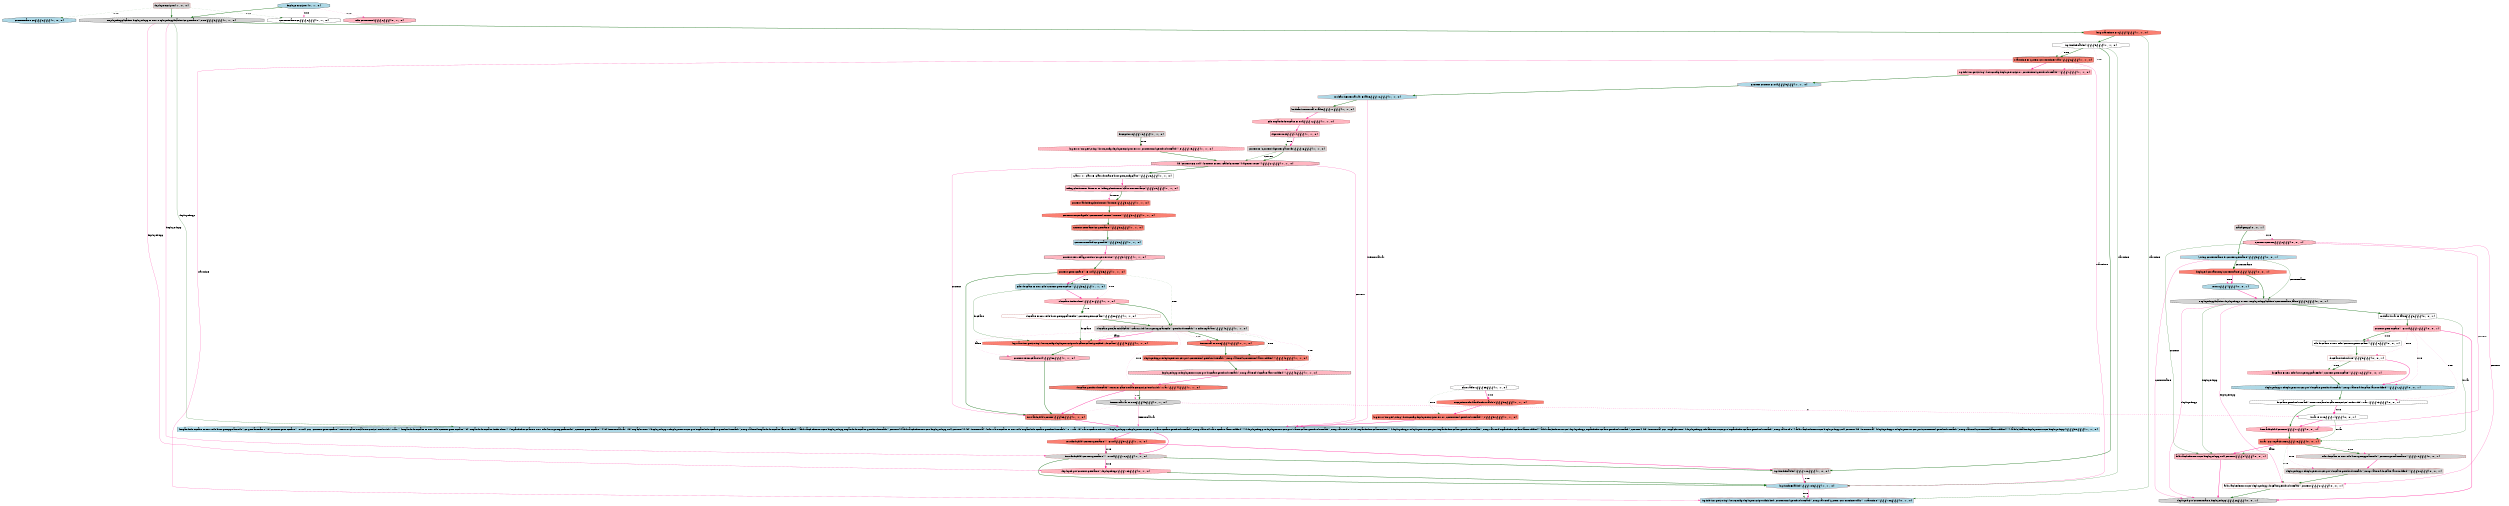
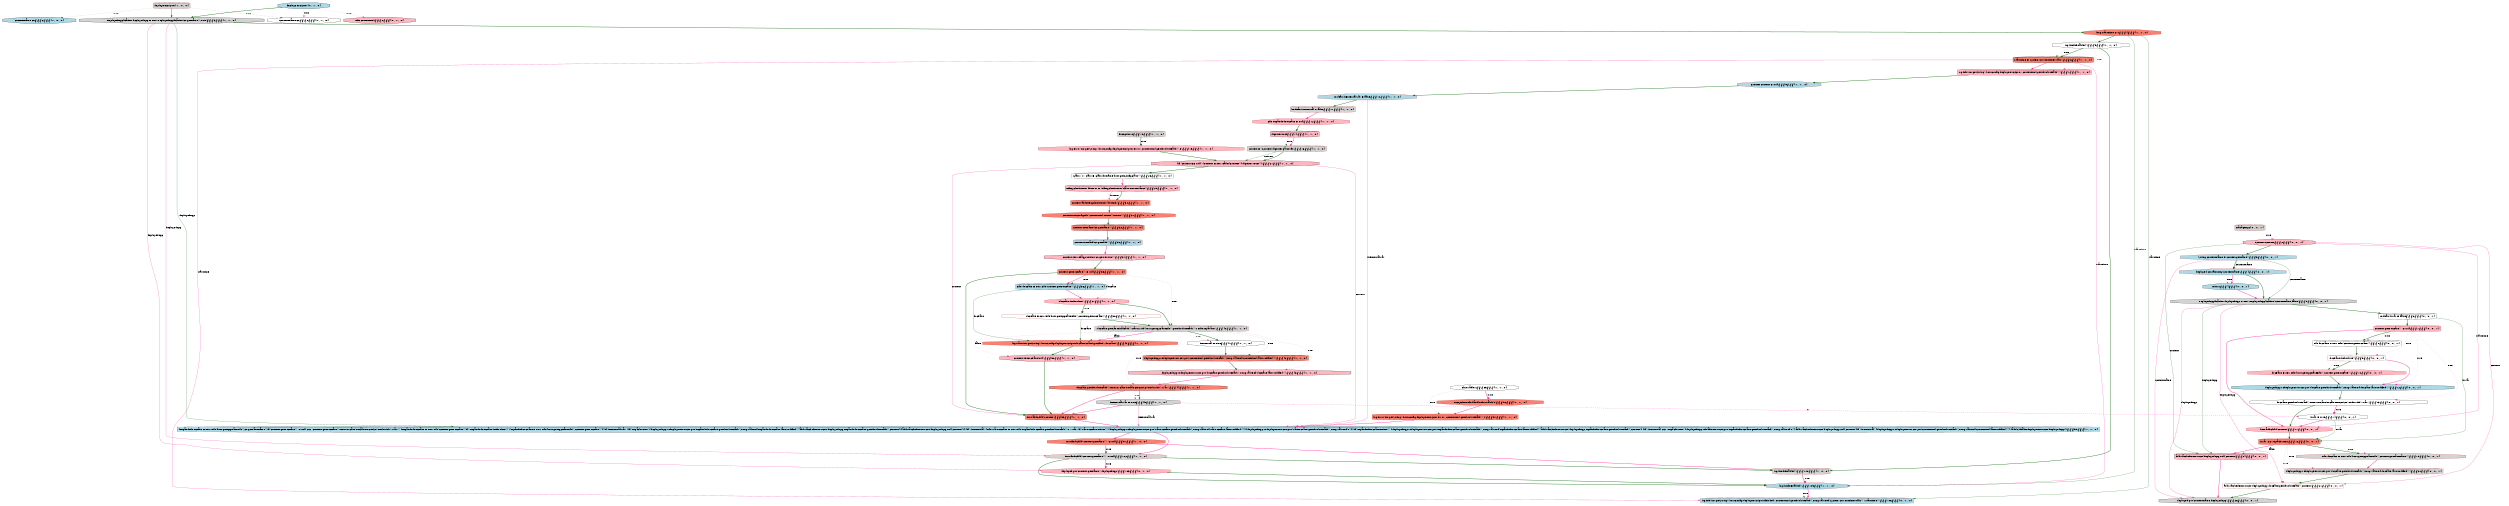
edge "File expandedDocBase = null@@@12@@@['1', '1', '0']" -> "digesterLock@@@14@@@['1', '1', '0']": color deeppink -> darkgreen
edge "manageApp['0', '0', '1']" -> "String contextName = context.getName()@@@3@@@['0', '0', '1']": now "Context context@@@2@@@['0', '0', '1']" -> "String contextName = context.getName()@@@3@@@['0', '0', '1']"
node "deployed.containsKey(contextName)@@@4@@@['0', '0', '1']": fillcolor salmon -> lightblue
edge "context.getDocBase() != null@@@35@@@['1', '1', '0']" -> "!docBase.isAbsolute()@@@37@@@['1', '1', '0']": label "true" -> "docBase"
edge "Context context@@@2@@@['0', '0', '1']" -> "host.addChild(context)@@@17@@@['0', '0', '1']": label "context" -> "startTime"
node "isExternal = true@@@41@@@['1', '1', '0']": fillcolor salmon -> white
edge "log.isInfoEnabled()@@@5@@@['1', '1', '0']" -> "log.isInfoEnabled()@@@105@@@['1', '1', '0']": now "long startTime = 0@@@4@@@['1', '1', '0']" -> "log.isInfoEnabled()@@@105@@@['1', '1', '0']"
edge "isExternalWar = true@@@45@@@['1', '1', '0']" -> "host.addChild(context)@@@53@@@['1', '1', '0']": style dotted -> bold
edge "context.getDocBase() != null@@@7@@@['0', '0', '1']" -> "deployed.put(contextName,deployedApp)@@@26@@@['0', '0', '1']": now "context.getDocBase() != null@@@7@@@['0', '0', '1']" -> "host.addChild(context)@@@17@@@['0', '0', '1']"
